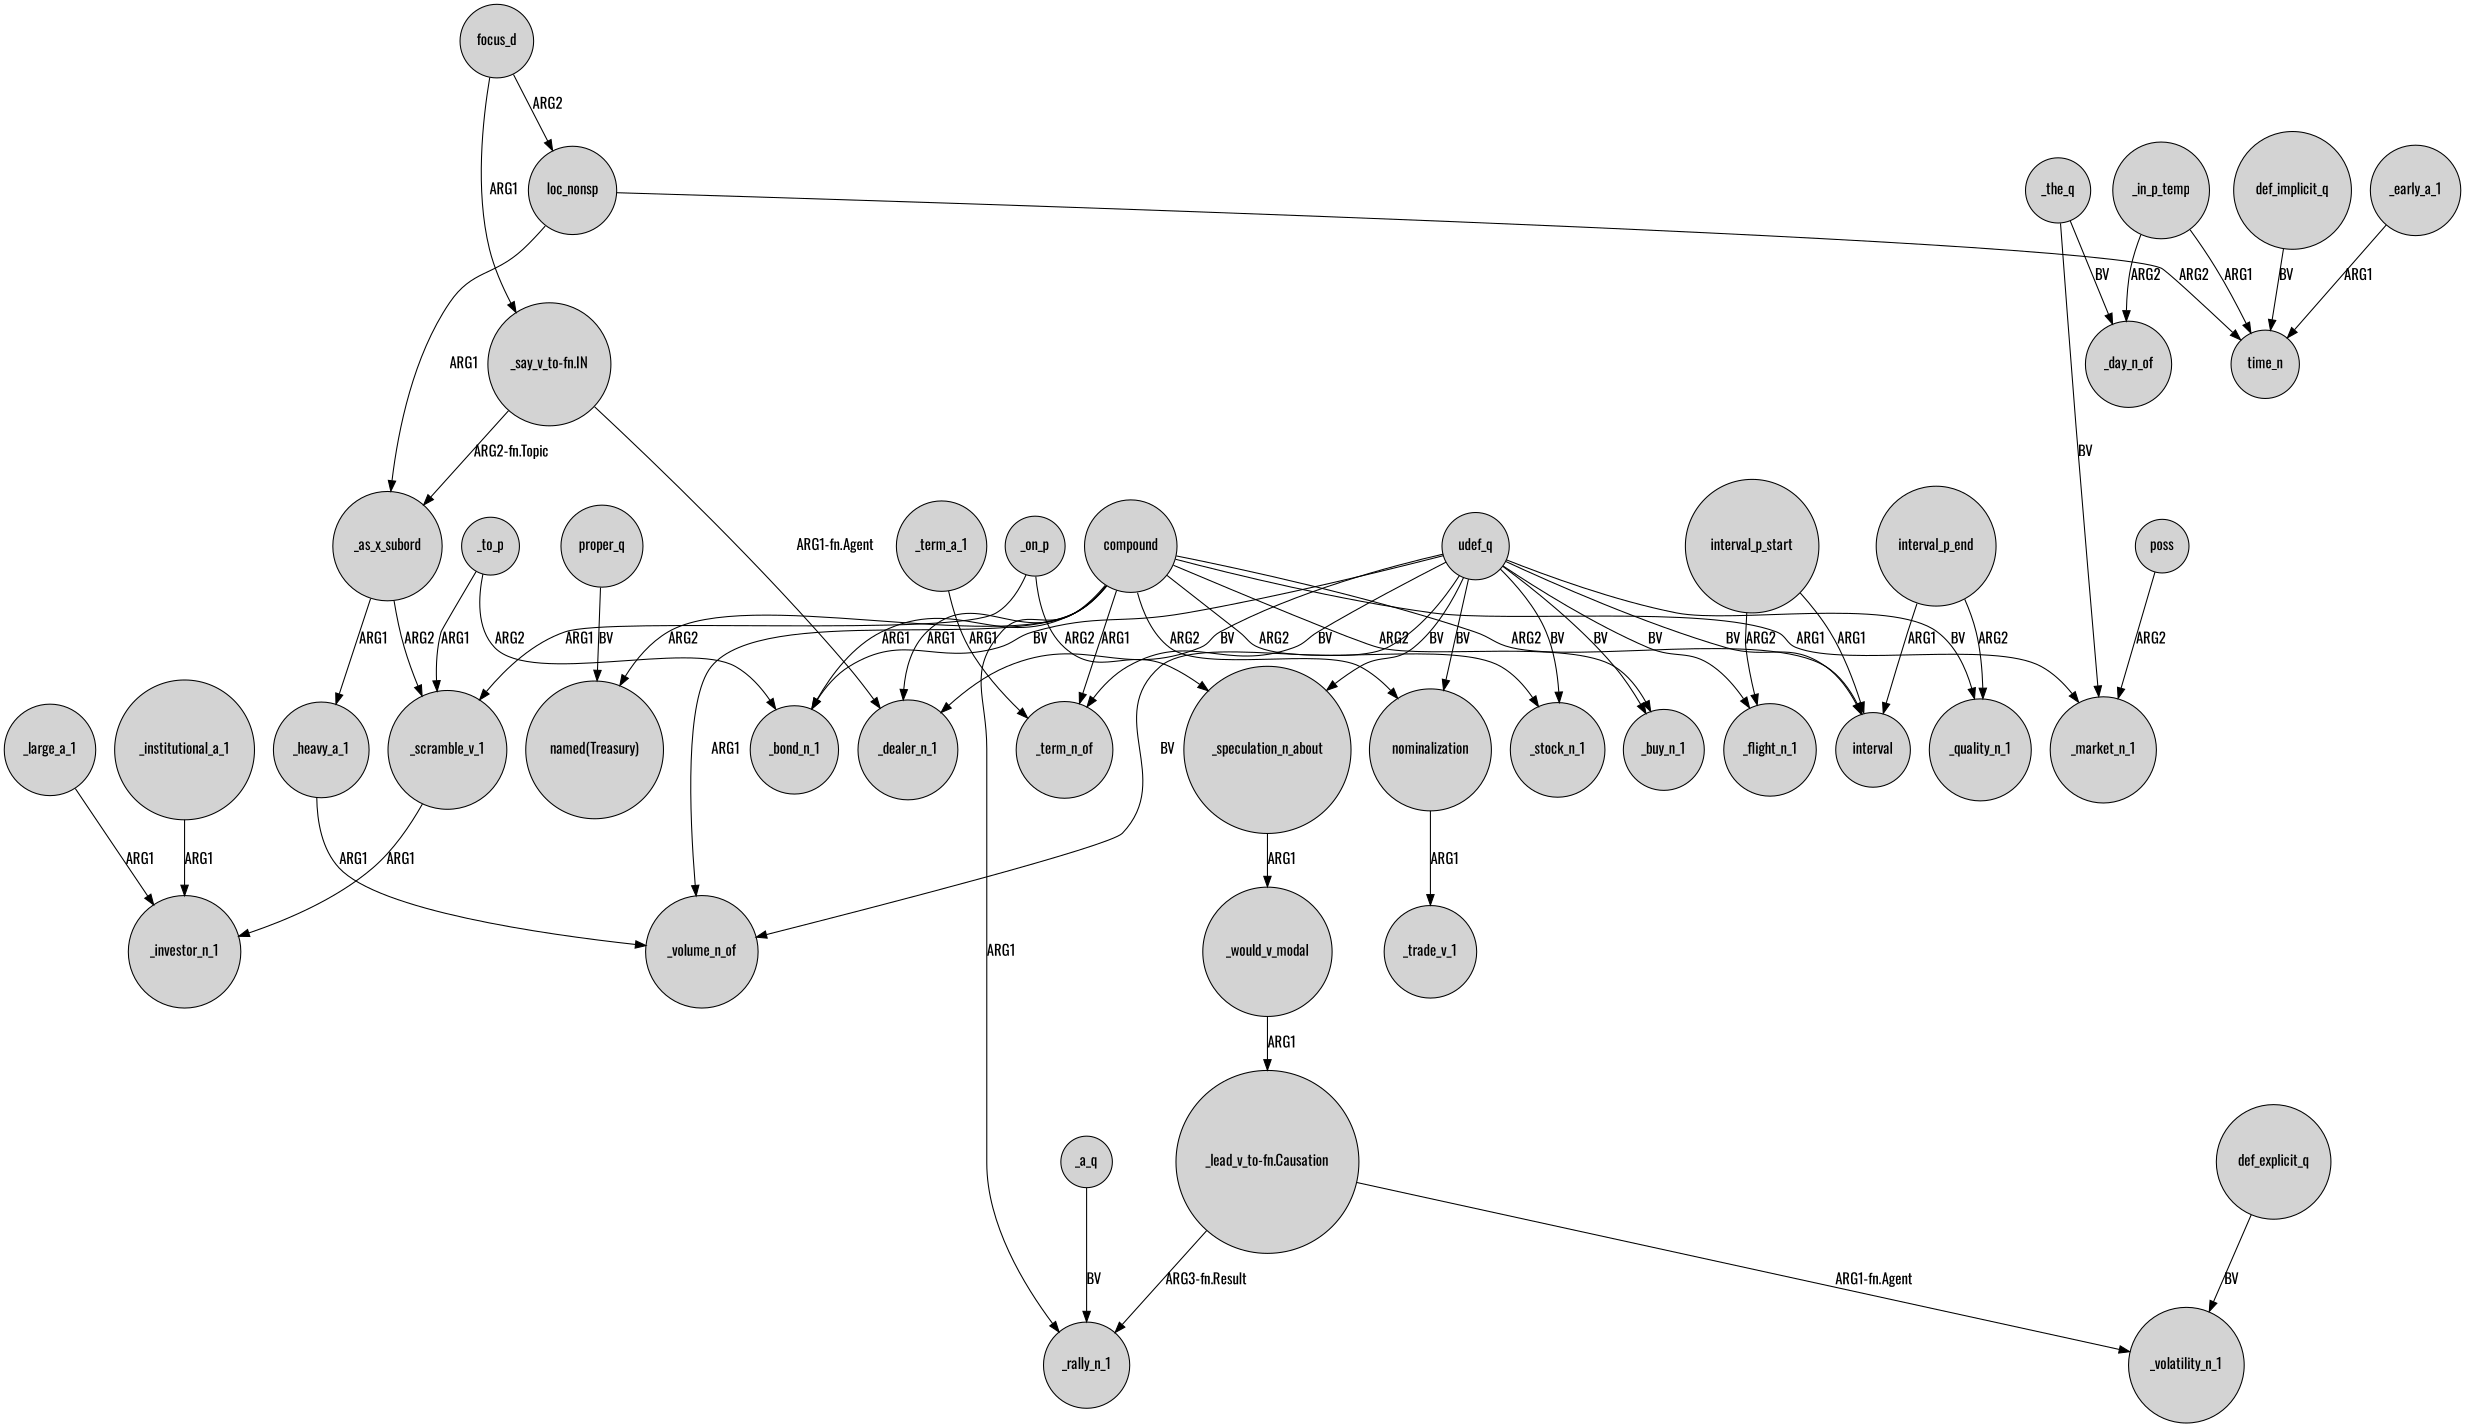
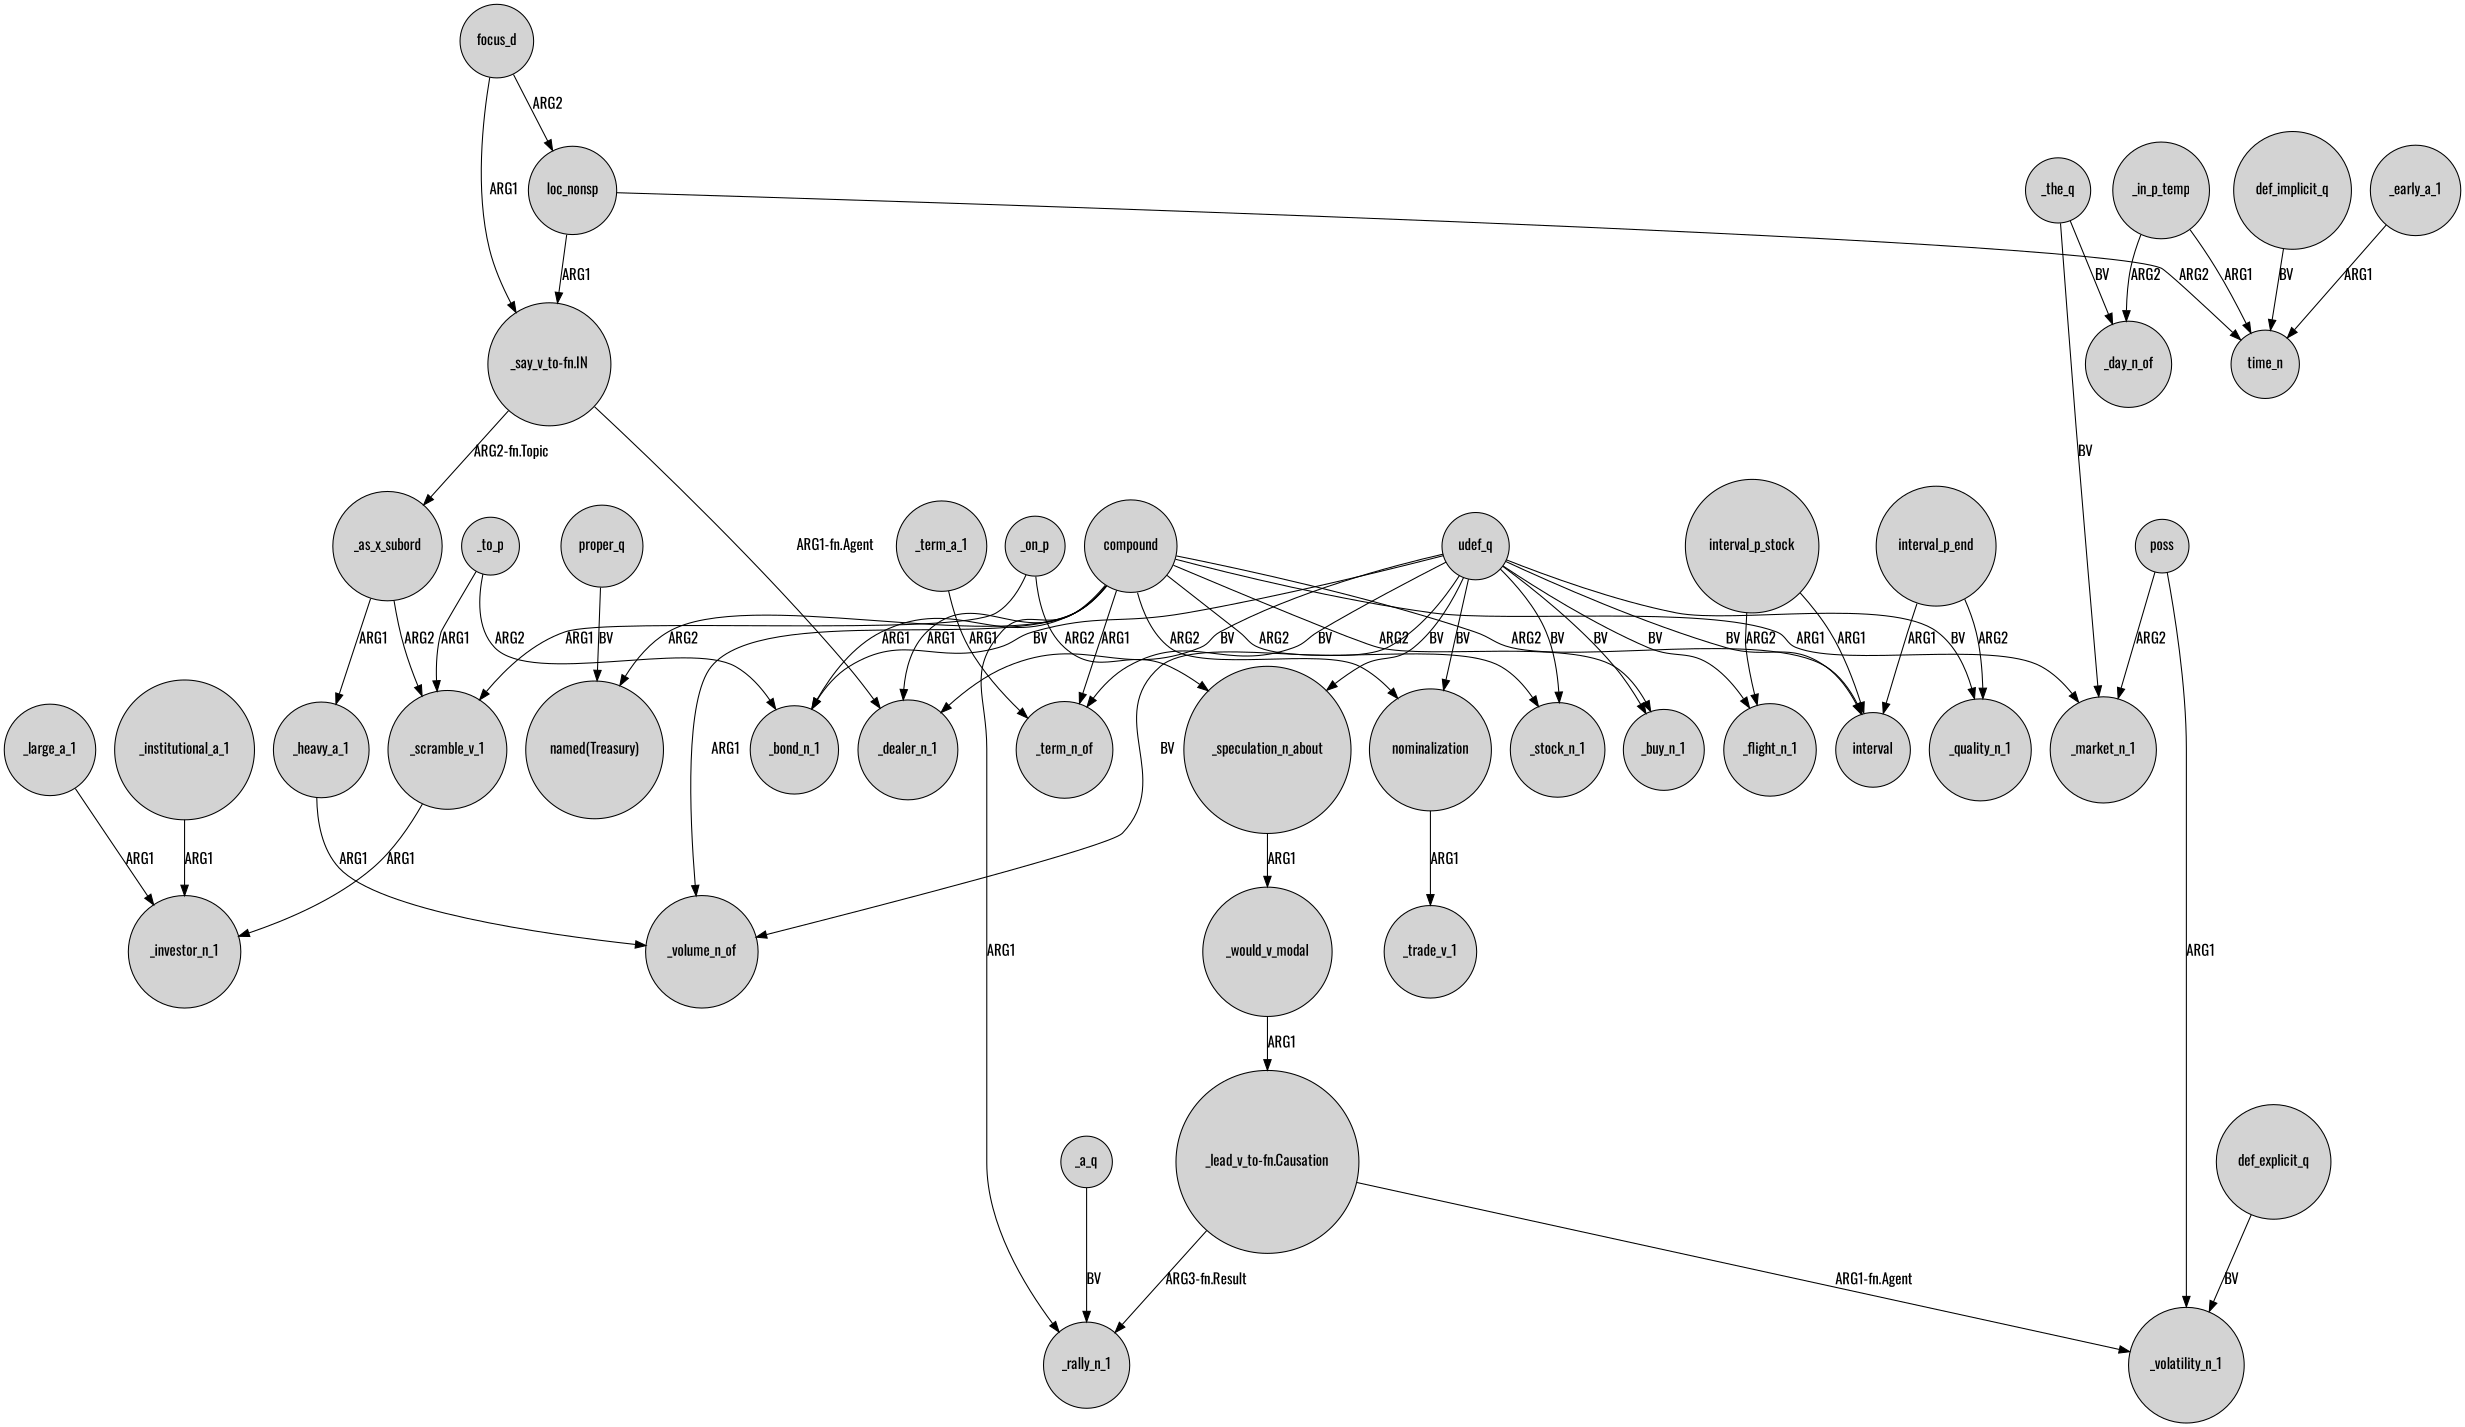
edge "loc_nonsp" -> "_as_x_subord": now "loc_nonsp" -> "_say_v_to-fn.IN"
node "interval_p_start": label "interval_p_start" -> "interval_p_stock"
edge "poss" -> "_volatility_n_1": added, label "ARG1"
